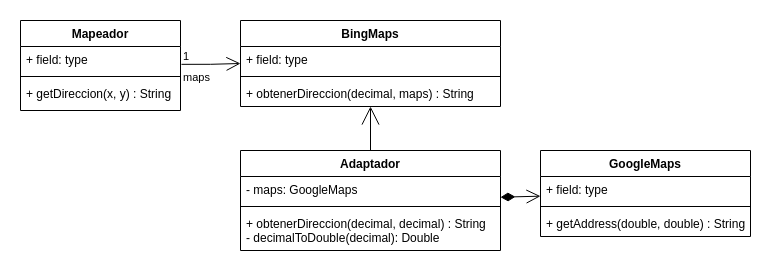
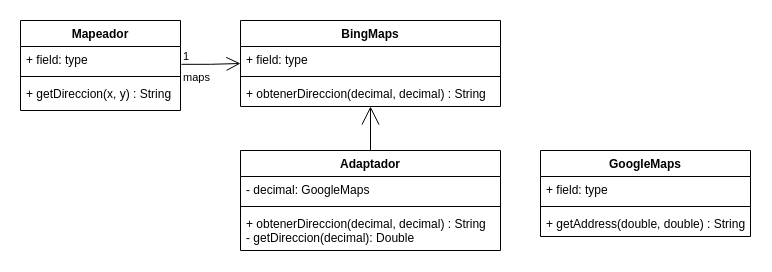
node "+ obtenerDireccion(decimal, maps) : String": label "+ obtenerDireccion(decimal, maps) : String" -> "+ obtenerDireccion(decimal, decimal) : String"
node "- maps: GoogleMaps": label "- maps: GoogleMaps" -> "- decimal: GoogleMaps"
edge "GoogleMaps" -- "Adaptador": removed
node "+ obtenerDireccion(decimal, decimal) : String - decimalToDouble(decimal): Double": label "+ obtenerDireccion(decimal, decimal) : String - decimalToDouble(decimal): Double" -> "+ obtenerDireccion(decimal, decimal) : String - getDireccion(decimal): Double"
